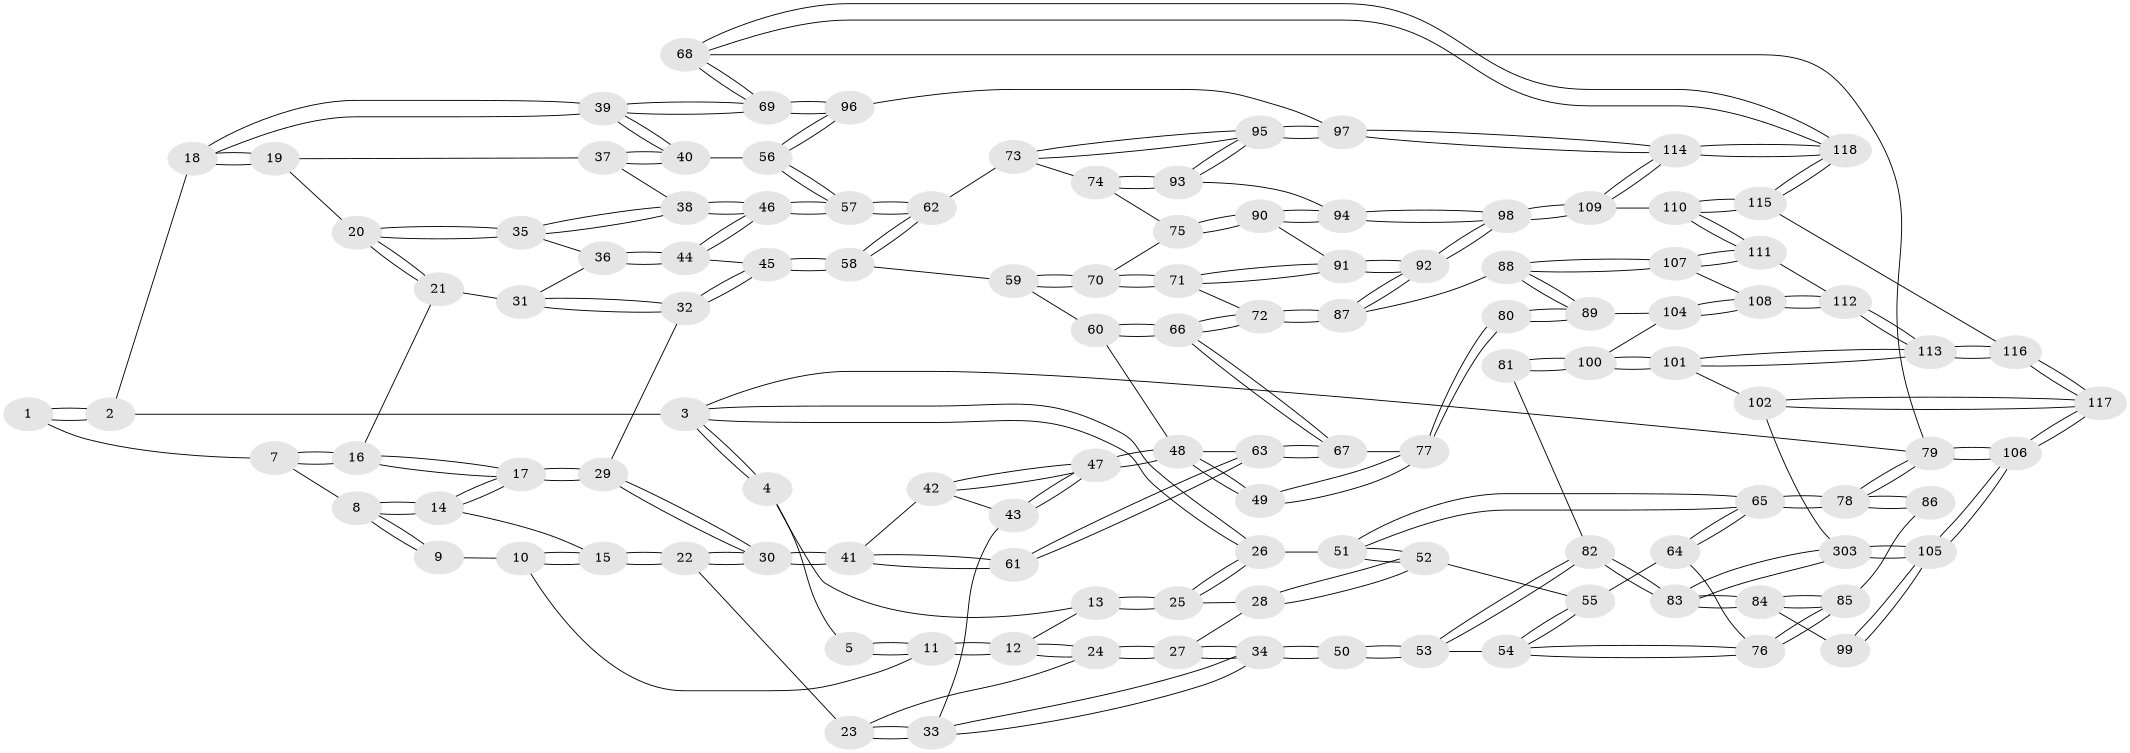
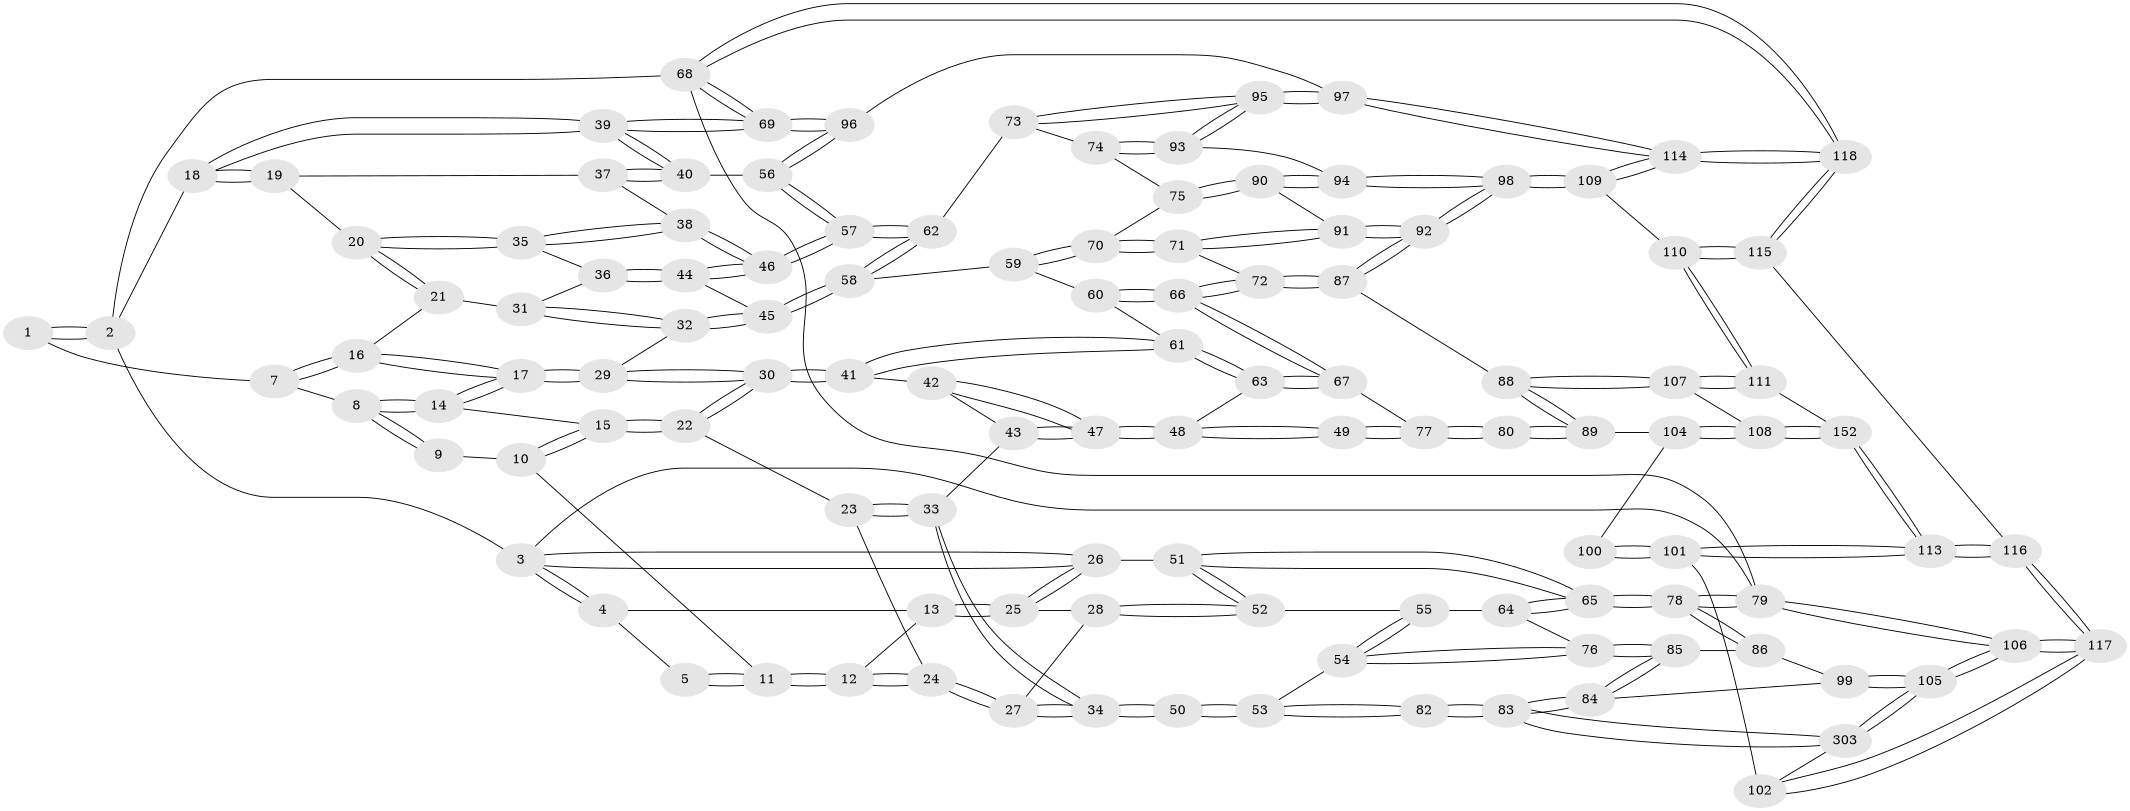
edge "68" -- "2": added
node "112": label "112" -> "152"
node "81": removed
edge "60" -- "48": now "60" -- "61"
edge "86" -- "99": added
